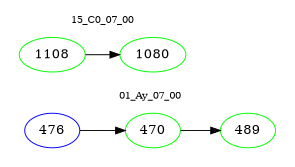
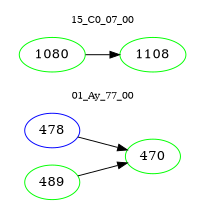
edge "1108" -> "1080": reversed
cluster "01_Ay_07_00": label "01_Ay_07_00" -> "01_Ay_77_00"
node "476": label "476" -> "478"
edge "470" -> "489": reversed
